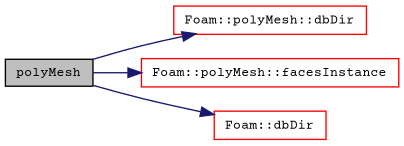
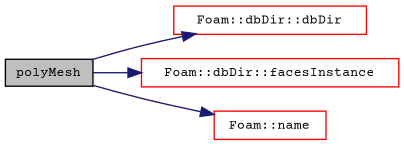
node "Foam::polyMesh::dbDir": label "Foam::polyMesh::dbDir" -> "Foam::dbDir::dbDir"
node "Foam::polyMesh::facesInstance": label "Foam::polyMesh::facesInstance" -> "Foam::dbDir::facesInstance"
node "Foam::dbDir": label "Foam::dbDir" -> "Foam::name"
